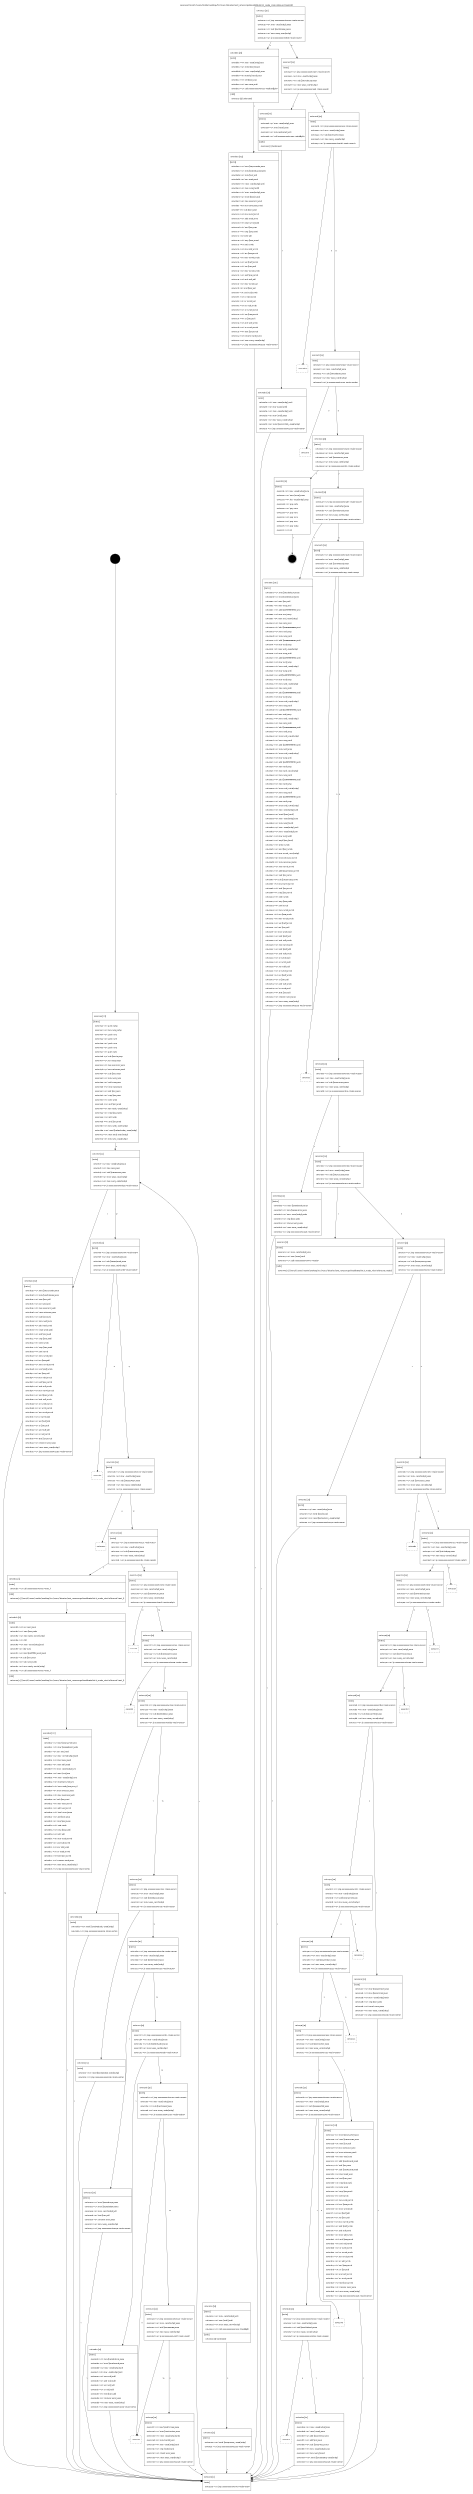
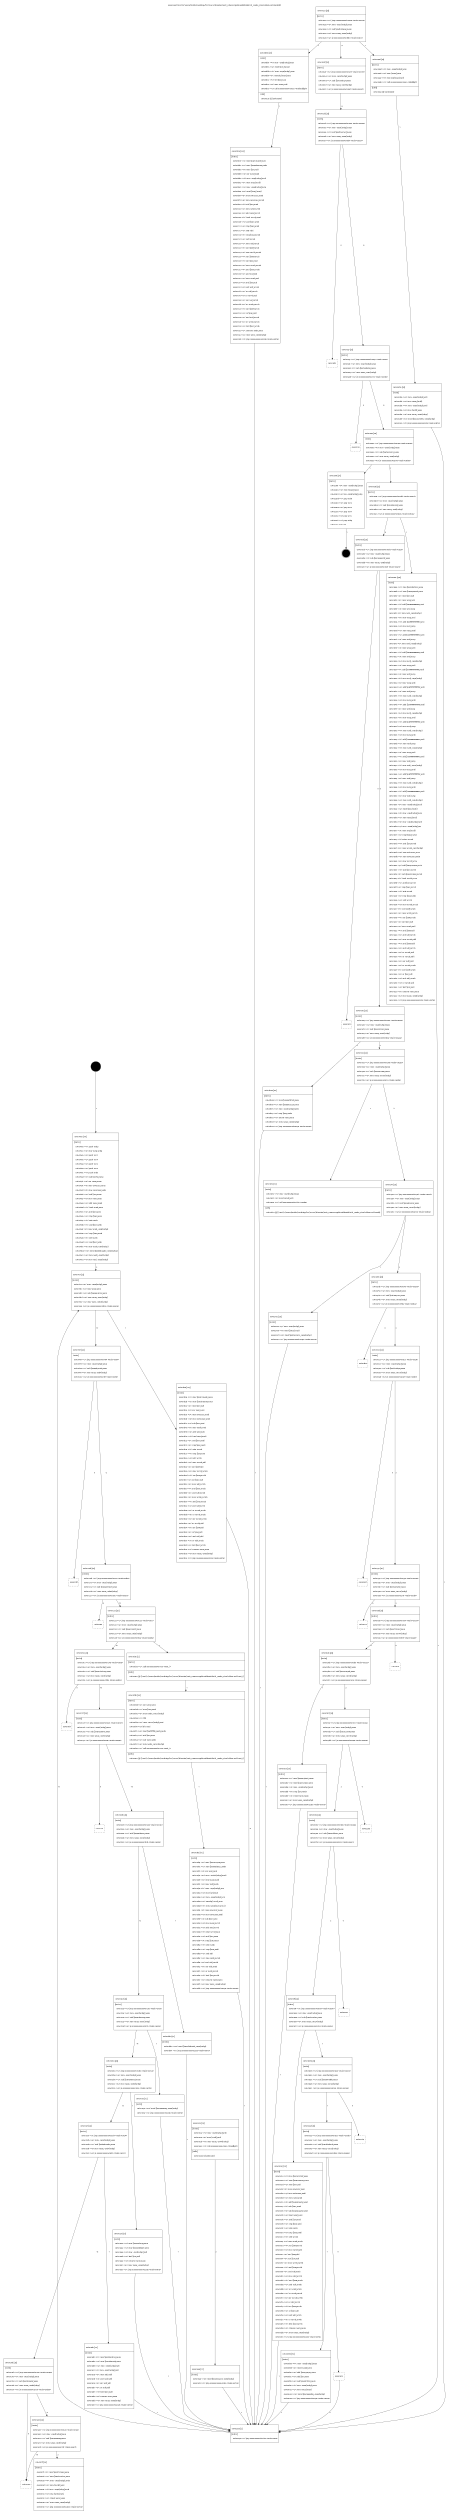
edge "0x40163f [28]" -> "0x401a9d [19]": now "0x401623 [28]" -> "0x401a9d [19]"
edge "0x401c7f [36]" -> "0x402378 [5]": now "0x401853" -> "0x402378 [5]"
